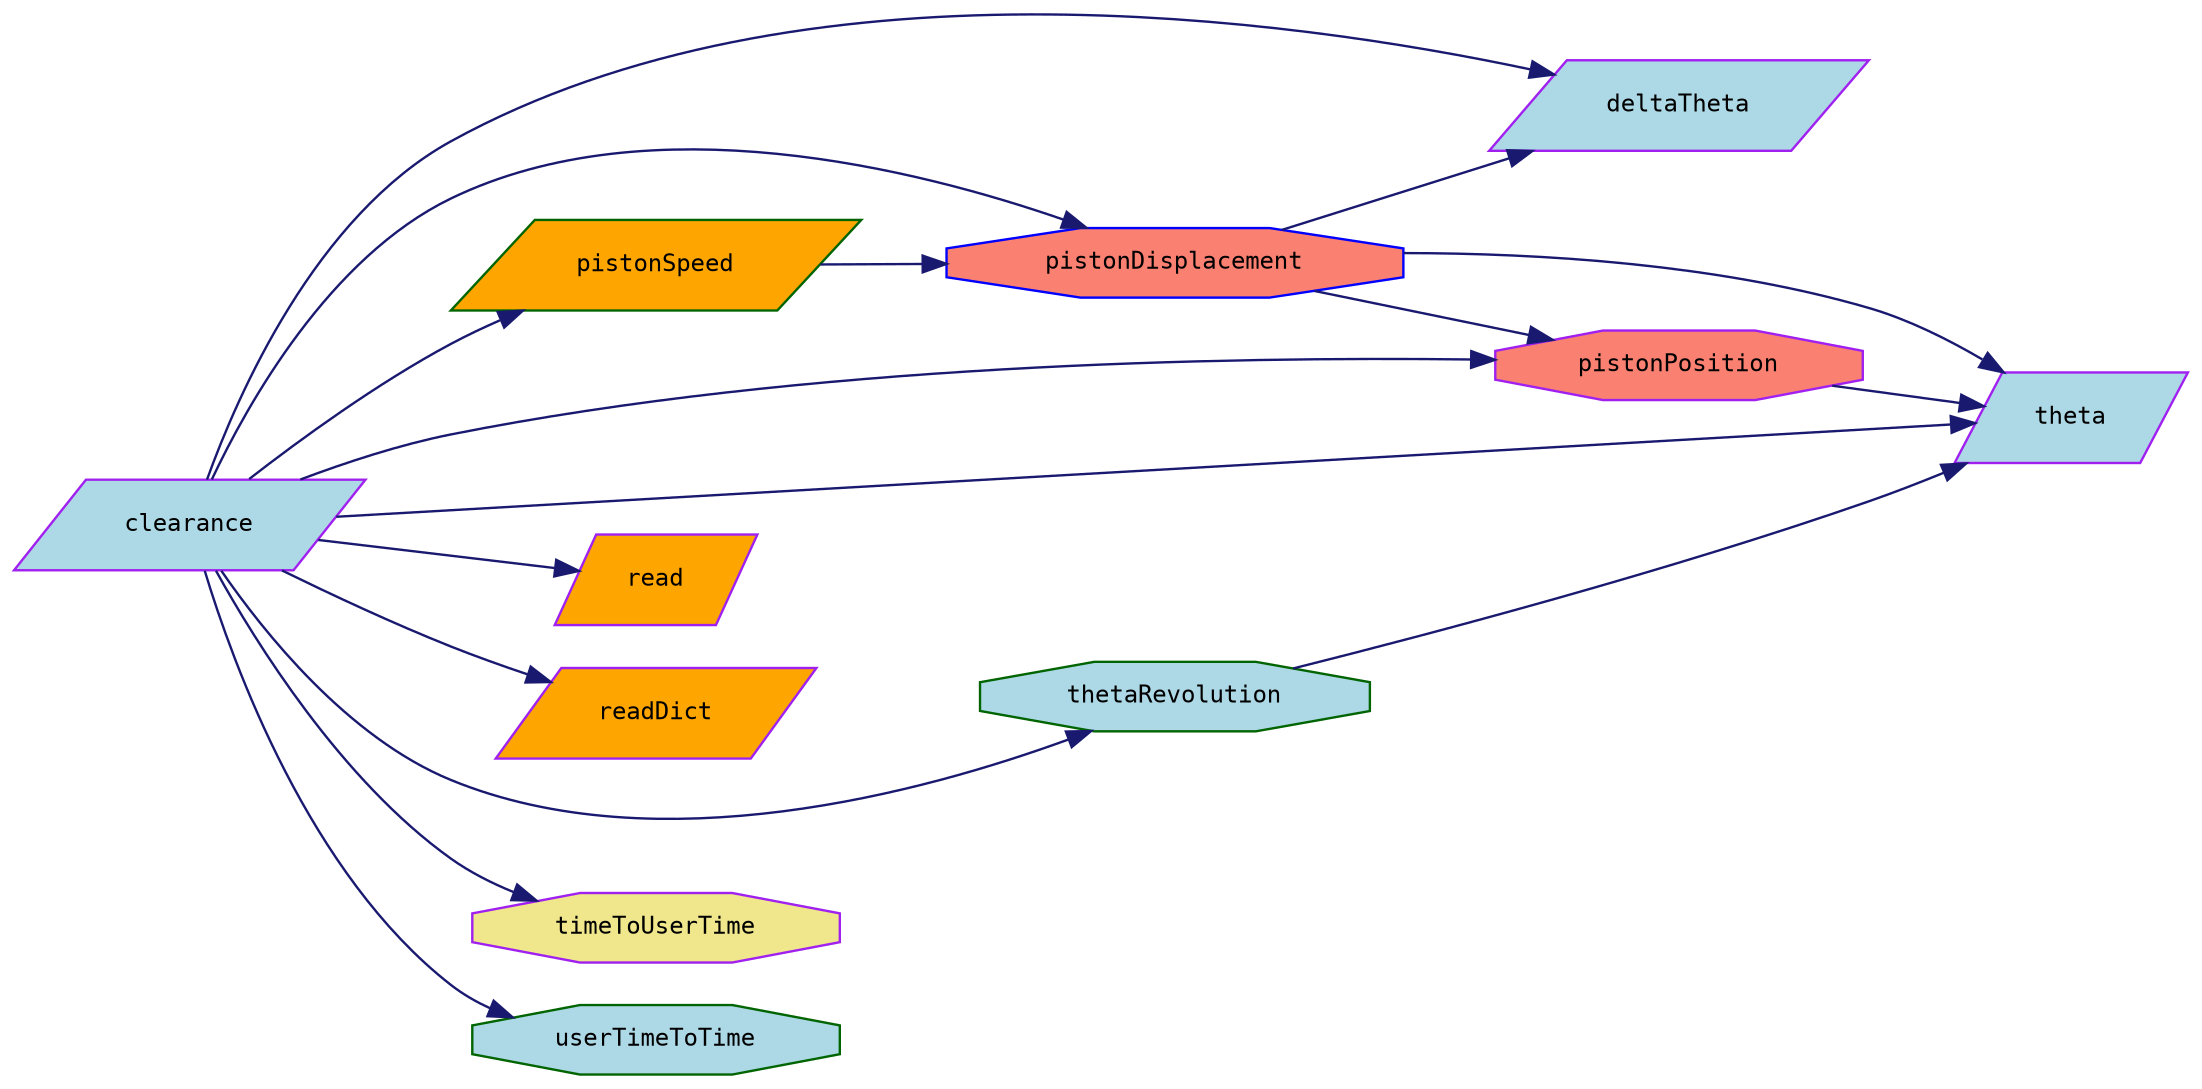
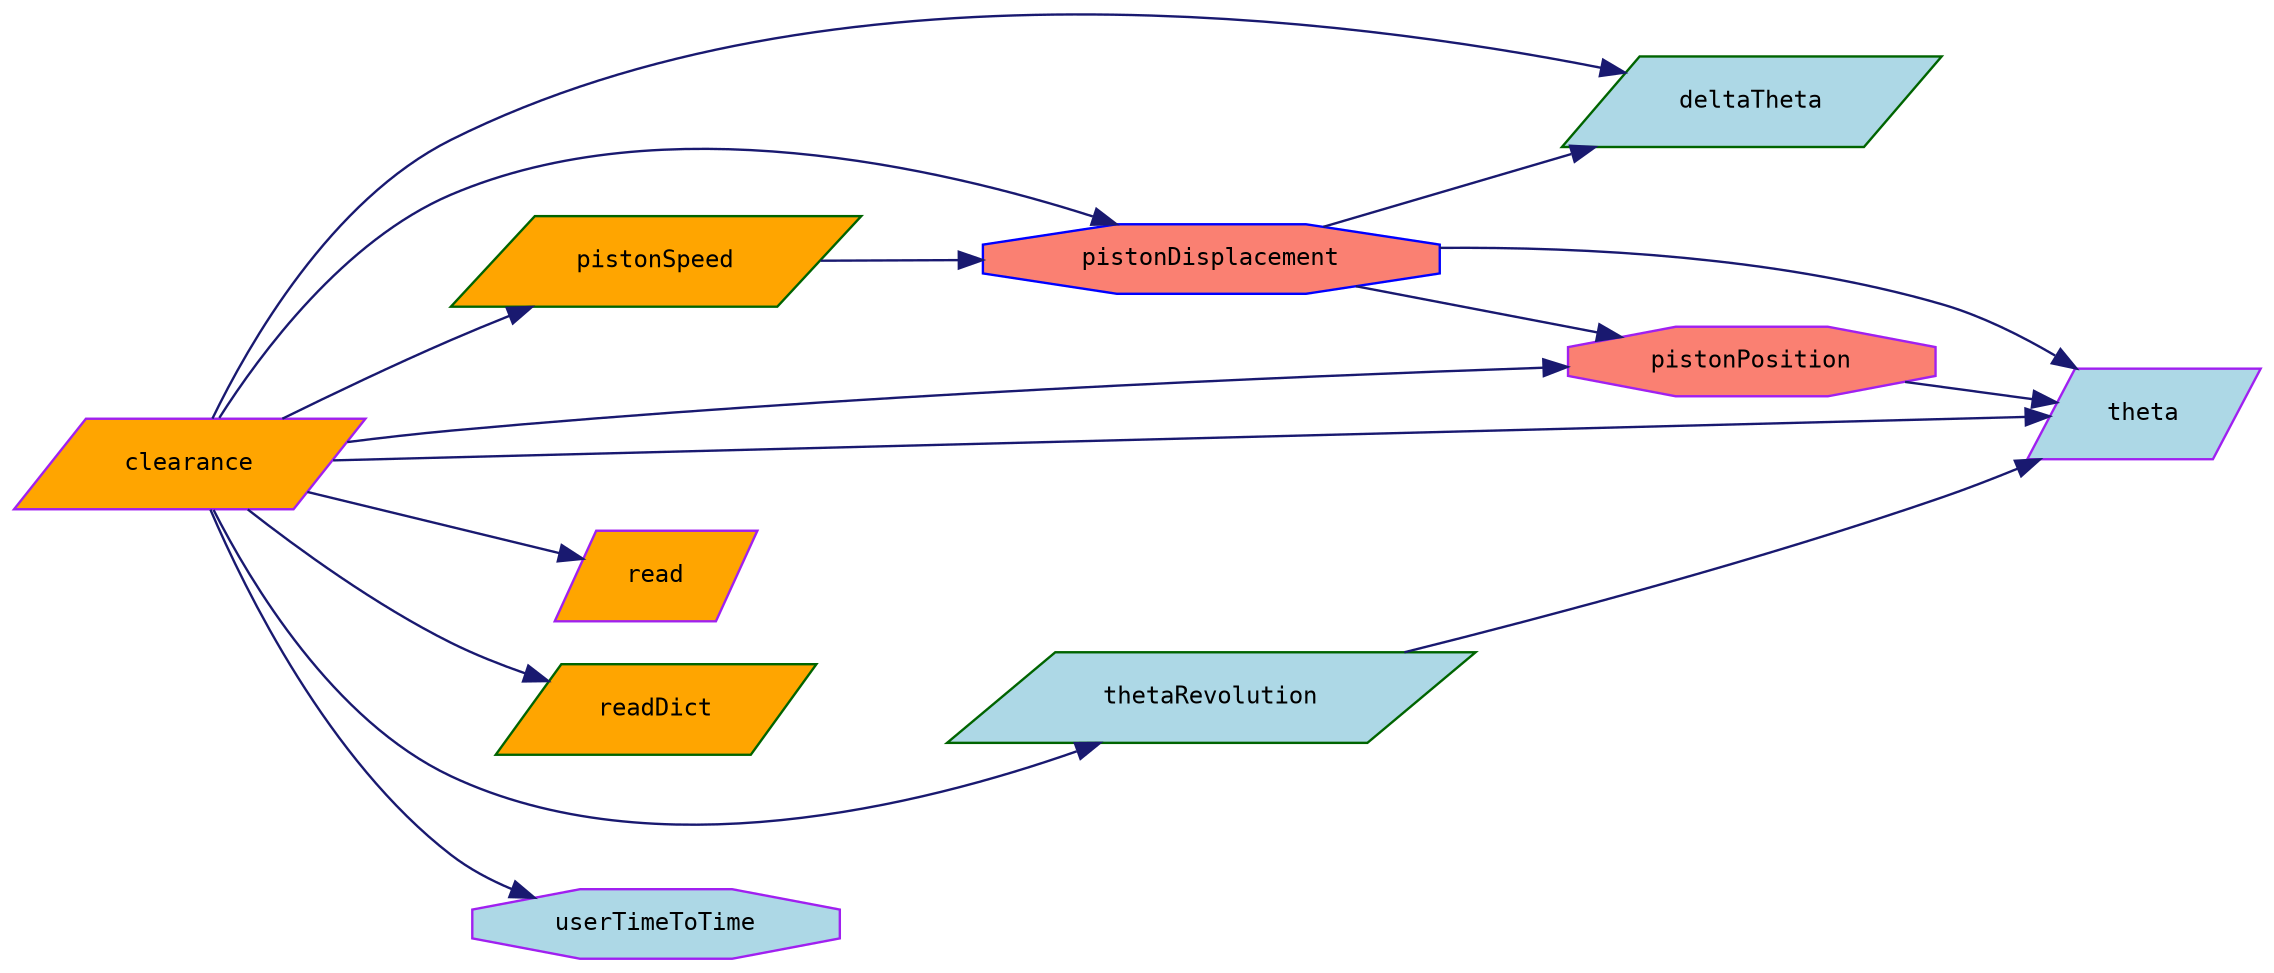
node "deltaTheta": color purple -> darkgreen
node "clearance": fillcolor lightblue -> orange
node "thetaRevolution": shape octagon -> parallelogram
node "readDict": color purple -> darkgreen
node "timeToUserTime": removed
node "userTimeToTime": color darkgreen -> purple
